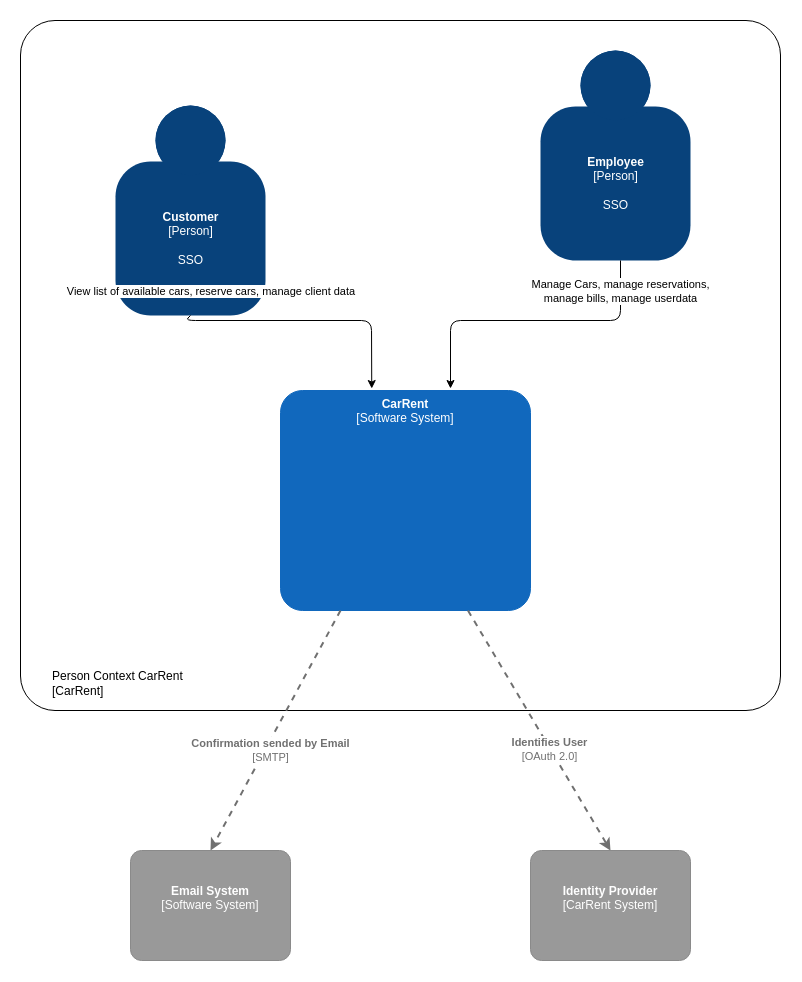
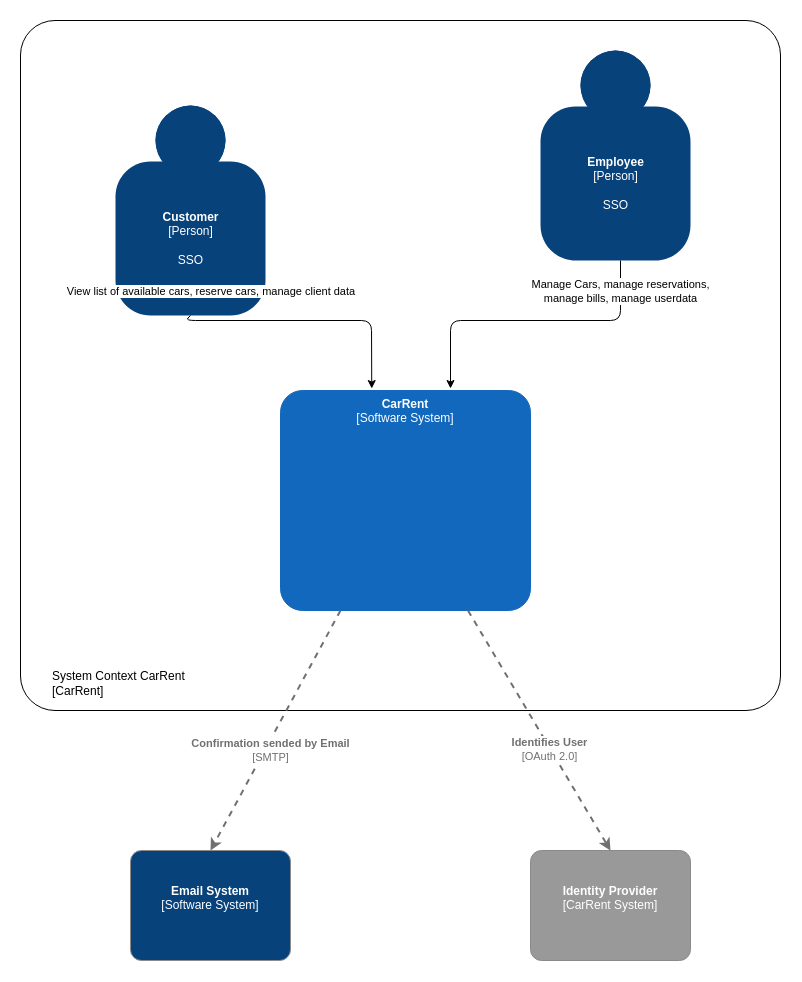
node "Person Context CarRent [CarRent]": label "Person Context CarRent [CarRent]" -> "System Context CarRent [CarRent]"
node "Email System [Software System]": fillcolor #999999 -> #08427b
